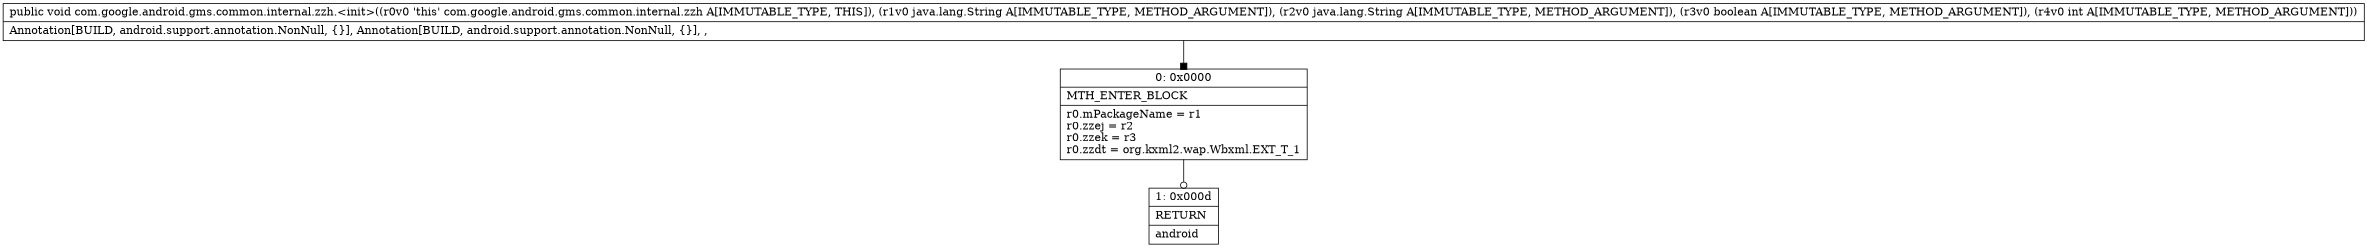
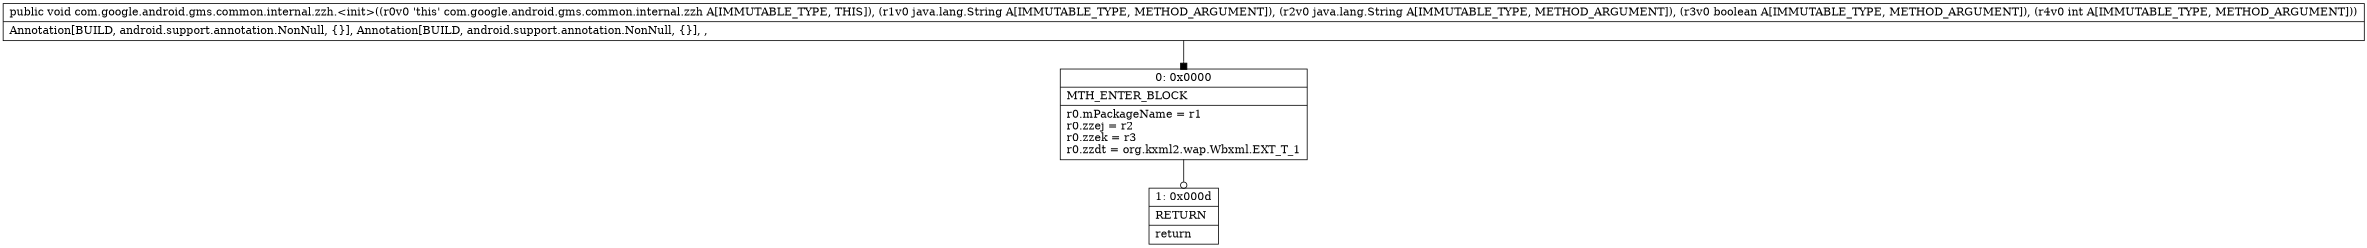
node "1: 0x000d": text "android" -> "return"
